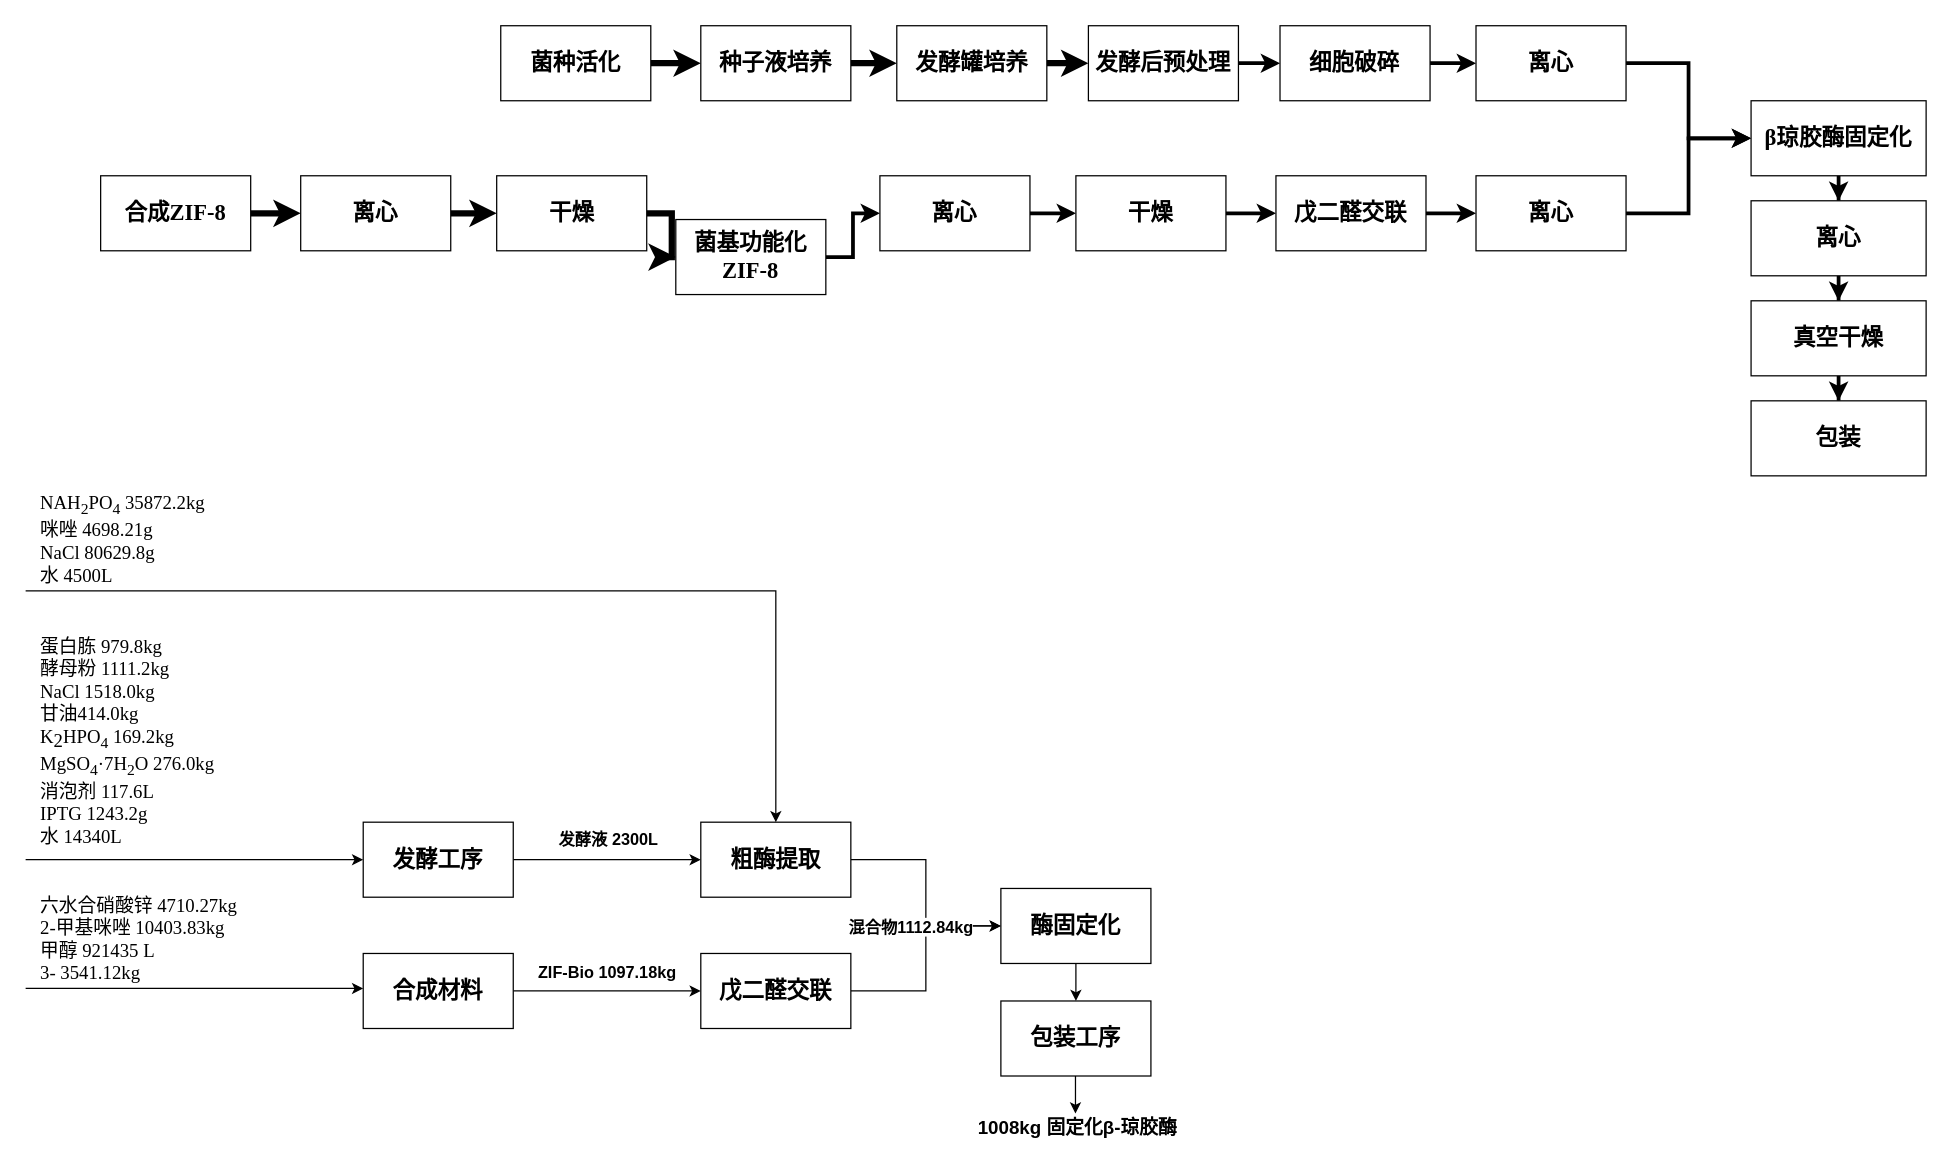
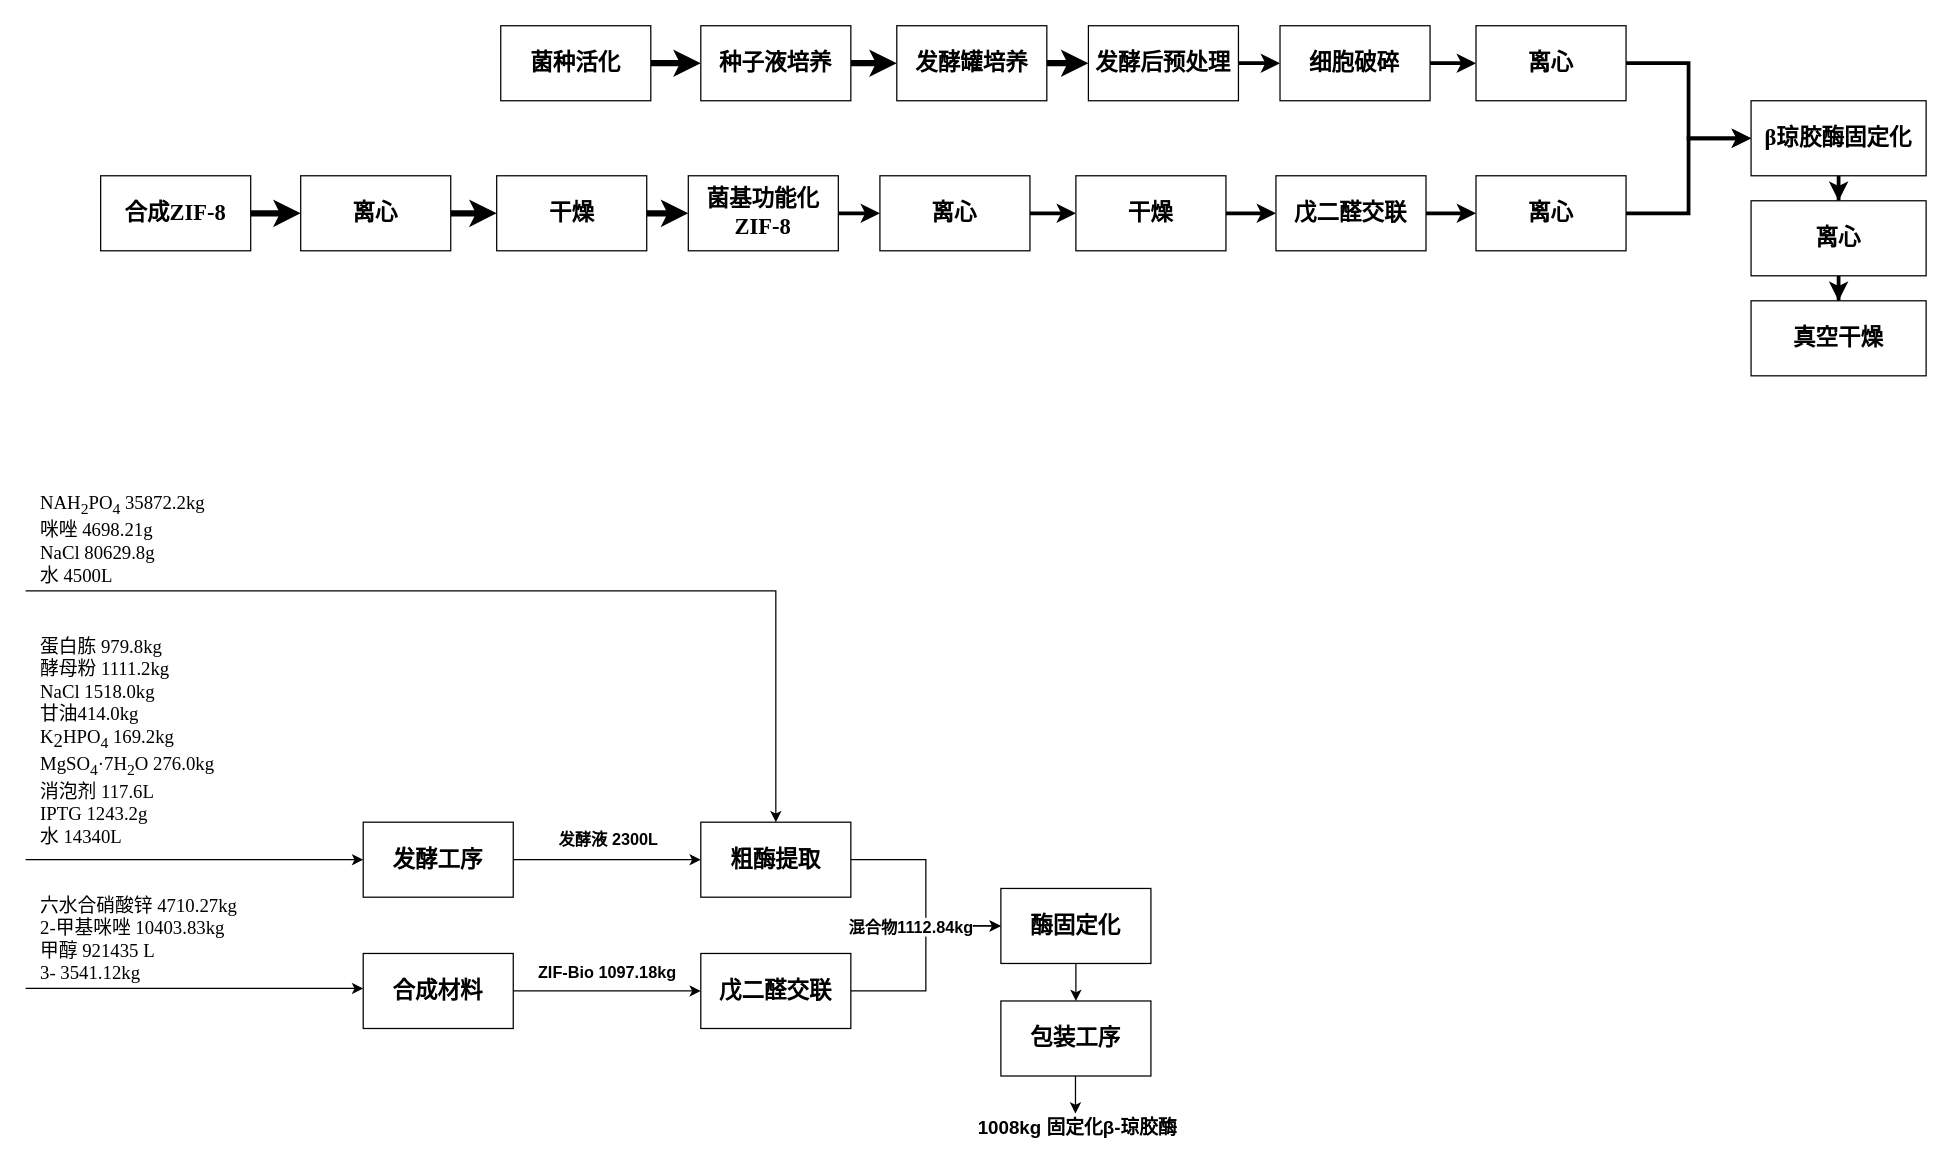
node "菌基功能化ZIF-8": moved (751, 257) -> (763, 213)
edge "真空干燥" -> "包装": removed
node "包装": removed
